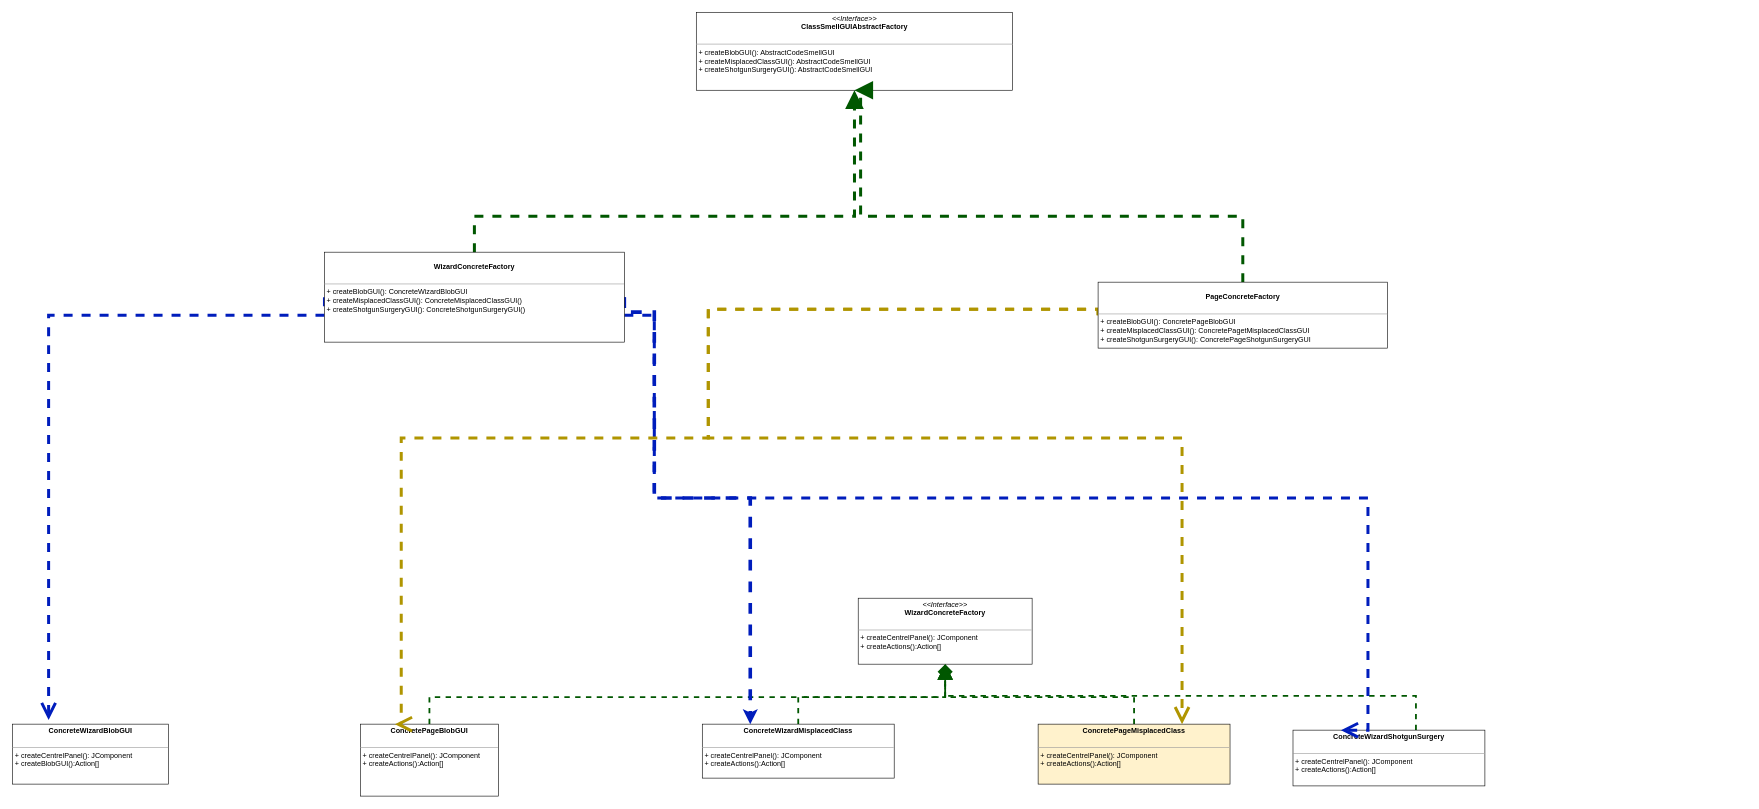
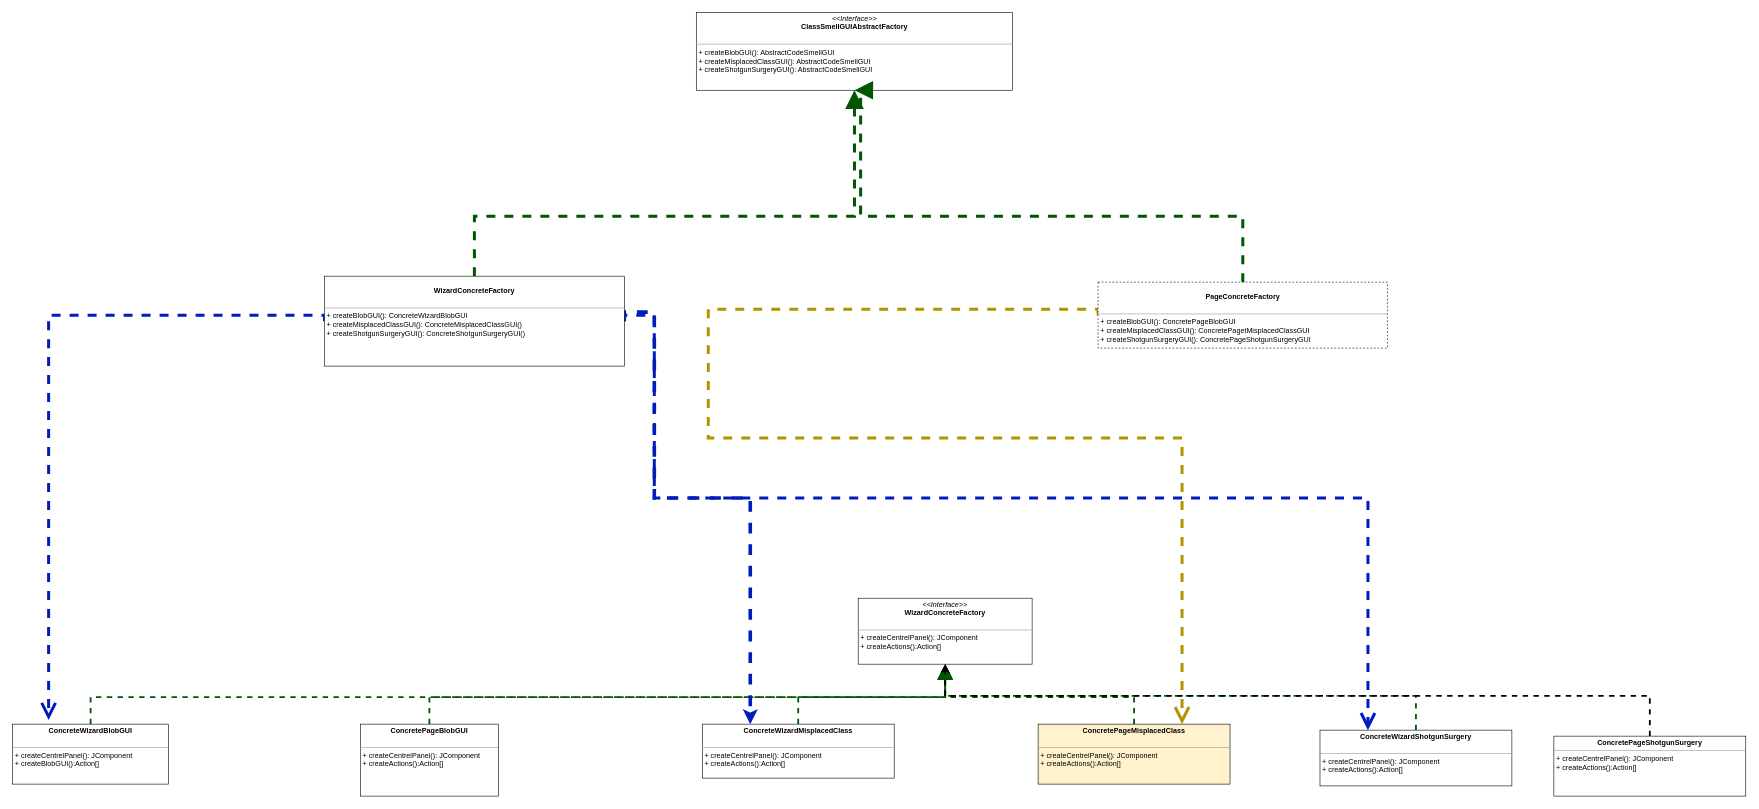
node "WizardConcreteFactory + createBlobGUI(): ConcreteWizardBlobGUI + createMisplacedClassGUI(): ConcreteMisplacedClassGUI() + createShotgunSurgeryGUI(): ConcreteShotgunSurgeryGUI()": moved (474, 297) -> (474, 321)
node "PageConcreteFactory + createBlobGUI(): ConcretePageBlobGUI + createMisplacedClassGUI(): ConcretePagetMisplacedClassGUI + createShotgunSurgeryGUI(): ConcretePageShotgunSurgeryGUI": style solid -> dashed
edge "PageConcreteFactory + createBlobGUI(): ConcretePageBlobGUI + createMisplacedClassGUI(): ConcretePagetMisplacedClassGUI + createShotgunSurgeryGUI(): ConcretePageShotgunSurgeryGUI" -> "ConcretePageBlobGUI + createCentrelPanel(): JComponent + createActions():Action[]": removed
edge "ConcretePageShotgunSurgery + createCentrelPanel(): JComponent + createActions():Action[]" -> "<<Interface>> WizardConcreteFactory + createCentrelPanel(): JComponent + createActions():Action[]": added
edge "ConcreteWizardBlobGUI + createCentrelPanel(): JComponent + createBlobGUI():Action[]" -> "<<Interface>> WizardConcreteFactory + createCentrelPanel(): JComponent + createActions():Action[]": added
edge "ConcretePageBlobGUI + createCentrelPanel(): JComponent + createActions():Action[]" -> "<<Interface>> WizardConcreteFactory + createCentrelPanel(): JComponent + createActions():Action[]": arrowhead diamond -> block
node "ConcreteWizardShotgunSurgery + createCentrelPanel(): JComponent + createActions():Action[]": moved (1389, 758) -> (1416, 758)
node "ConcretePageShotgunSurgery + createCentrelPanel(): JComponent + createActions():Action[]": added
